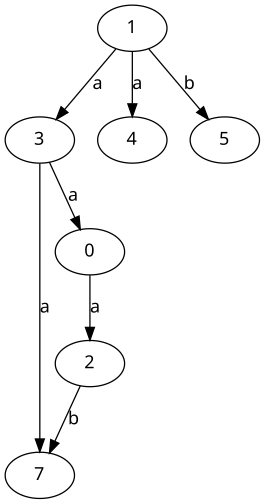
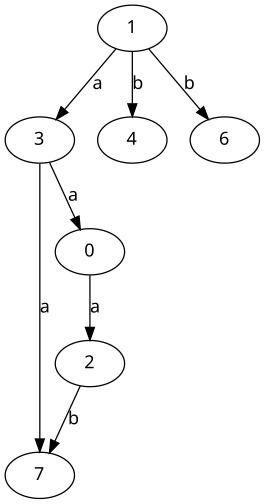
edge "1" -> "4": label "a" -> "b"
node "5": label "5" -> "6"
